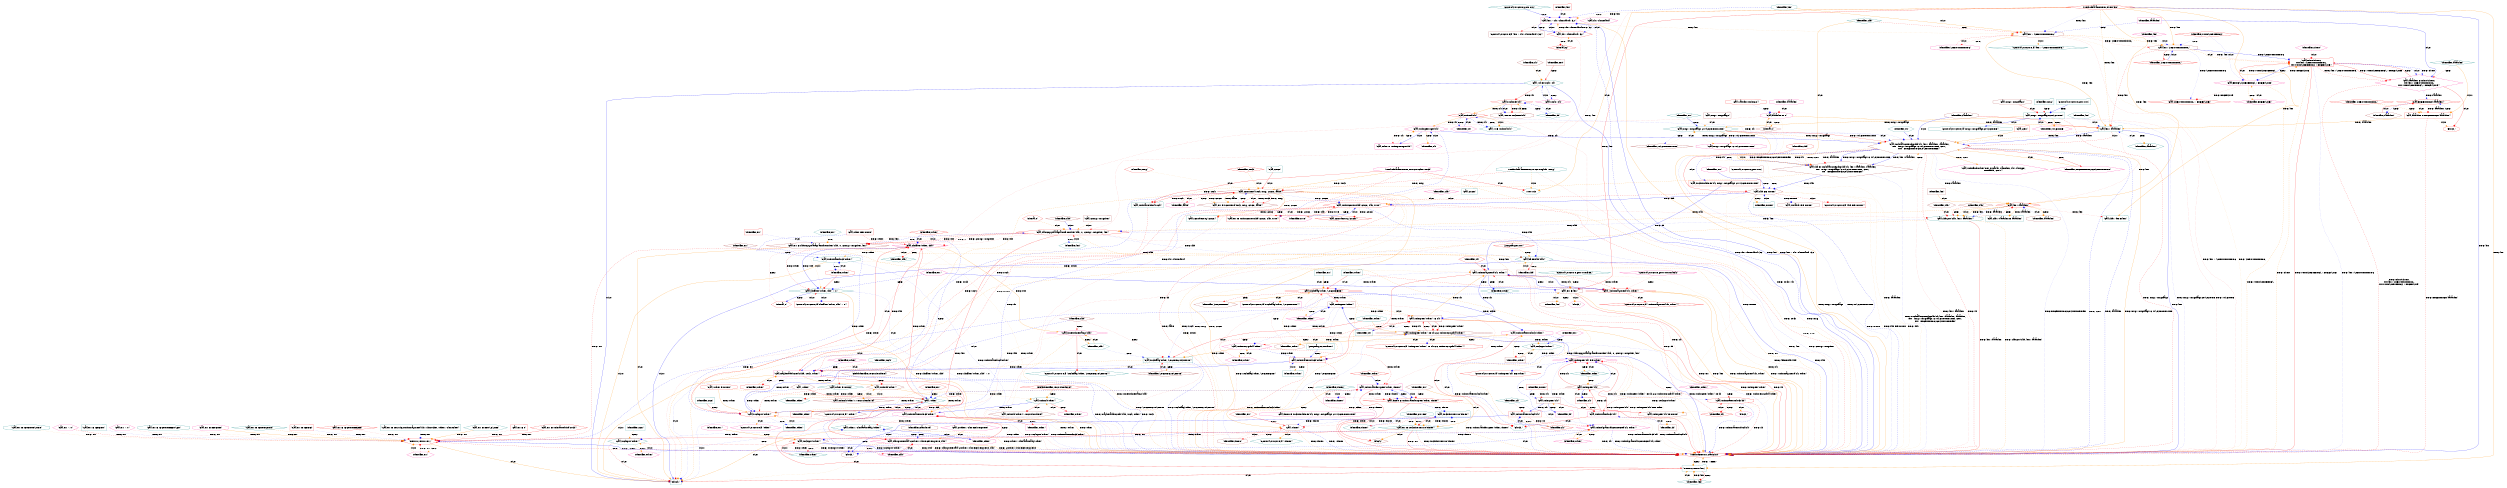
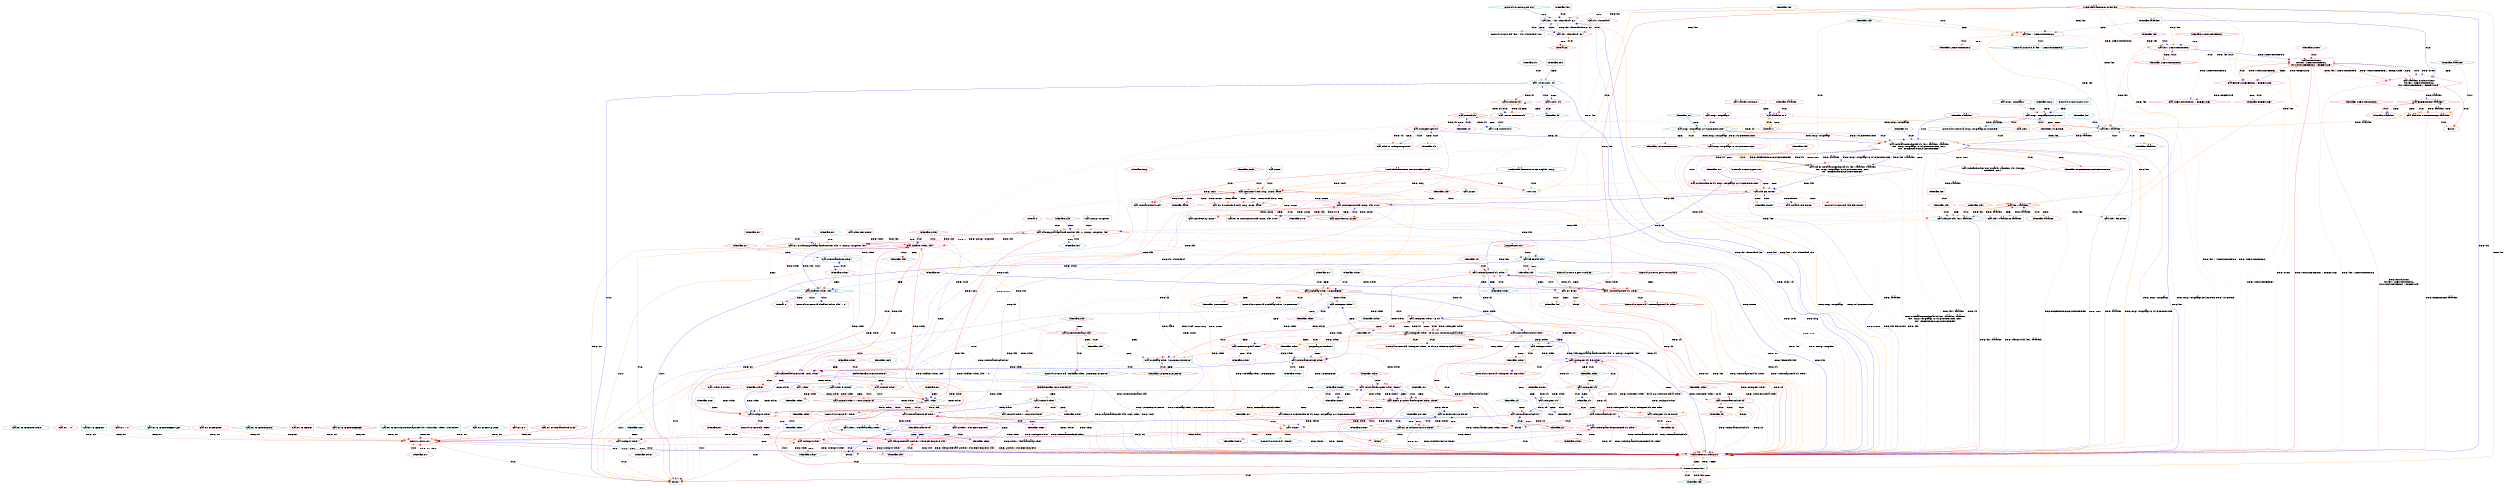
edge "(Call,unix_dgram_disconnected(sk, other))" -> "(Call,unix_may_send(sk, other))": added, label "DDG: sk"
